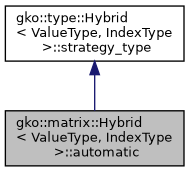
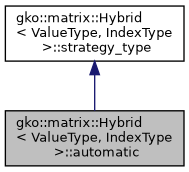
node "gko::type::Hybrid < ValueType, IndexType >::strategy_type": label "gko::type::Hybrid < ValueType, IndexType >::strategy_type" -> "gko::matrix::Hybrid < ValueType, IndexType >::strategy_type"
